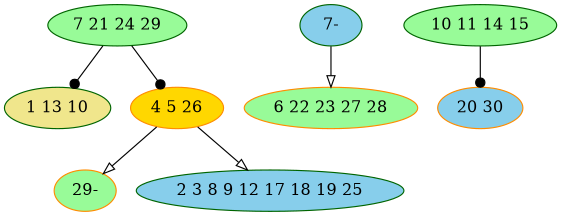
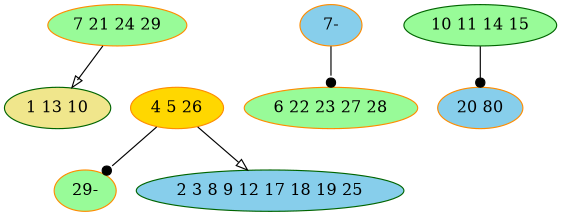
node "7 21 24 29": color darkgreen -> darkorange
node "7-": color darkgreen -> darkorange
edge "7-" -> "6 22 23 27 28": arrowhead onormal -> dot
edge "7 21 24 29" -> "1 13 10": arrowhead dot -> onormal
edge "7 21 24 29" -> "4 5 26": removed
node "20 30": label "20 30" -> "20 80"
edge "4 5 26" -> "29-": arrowhead onormal -> dot
